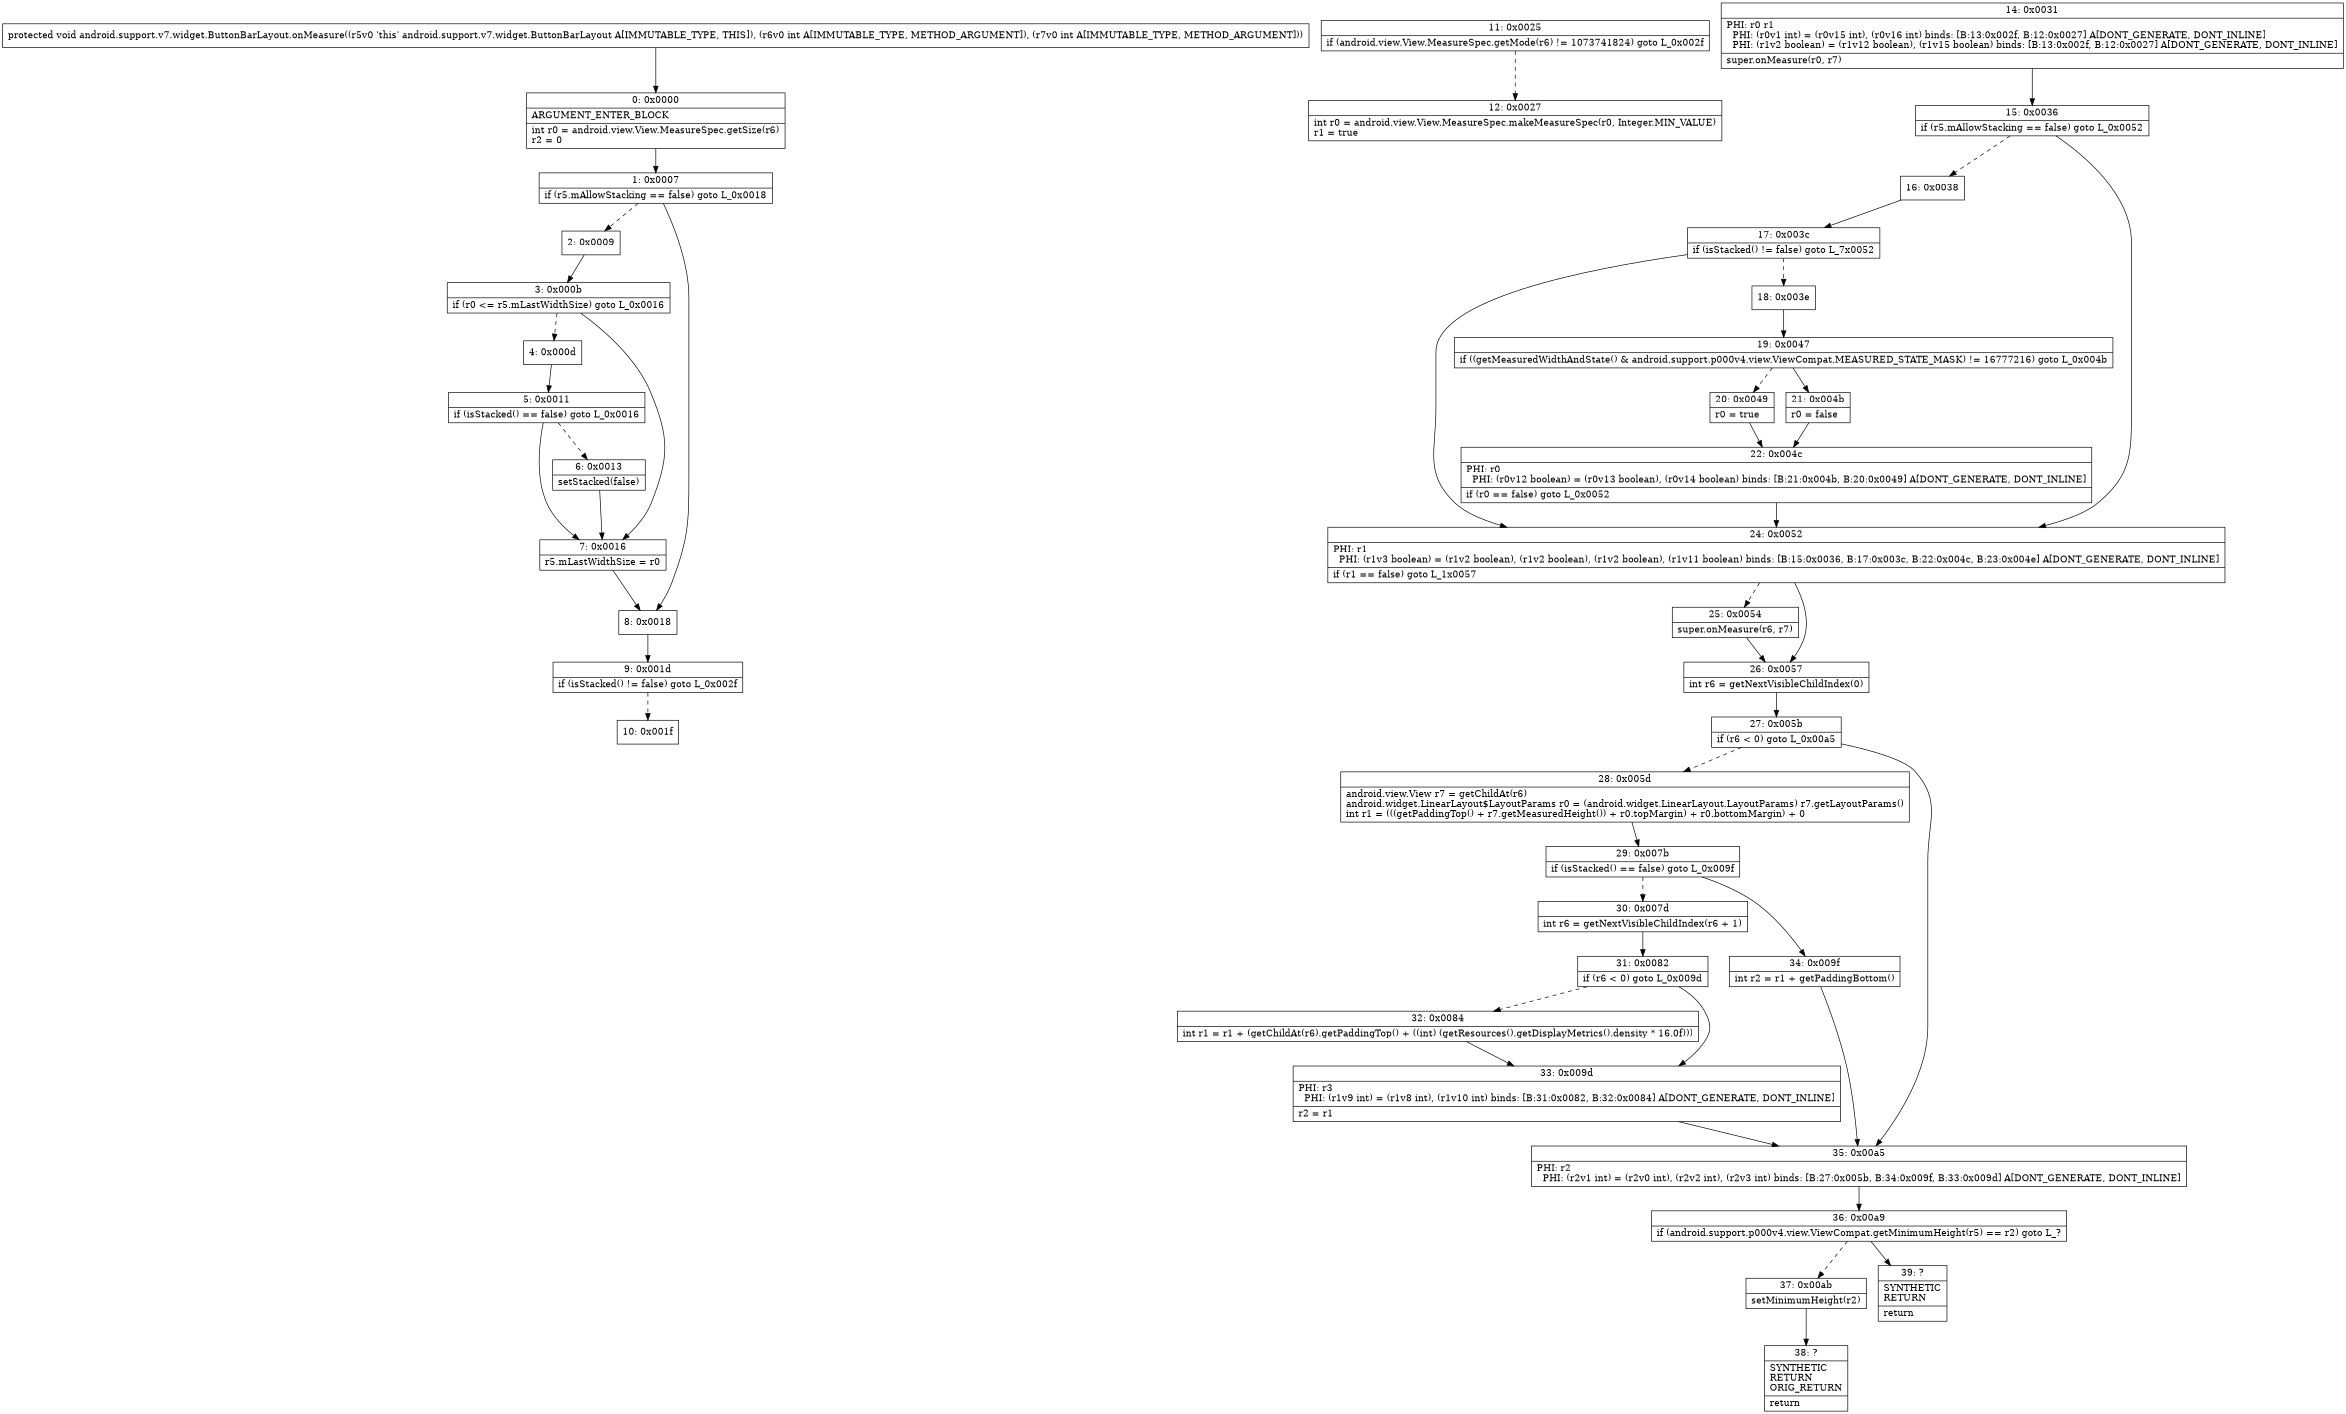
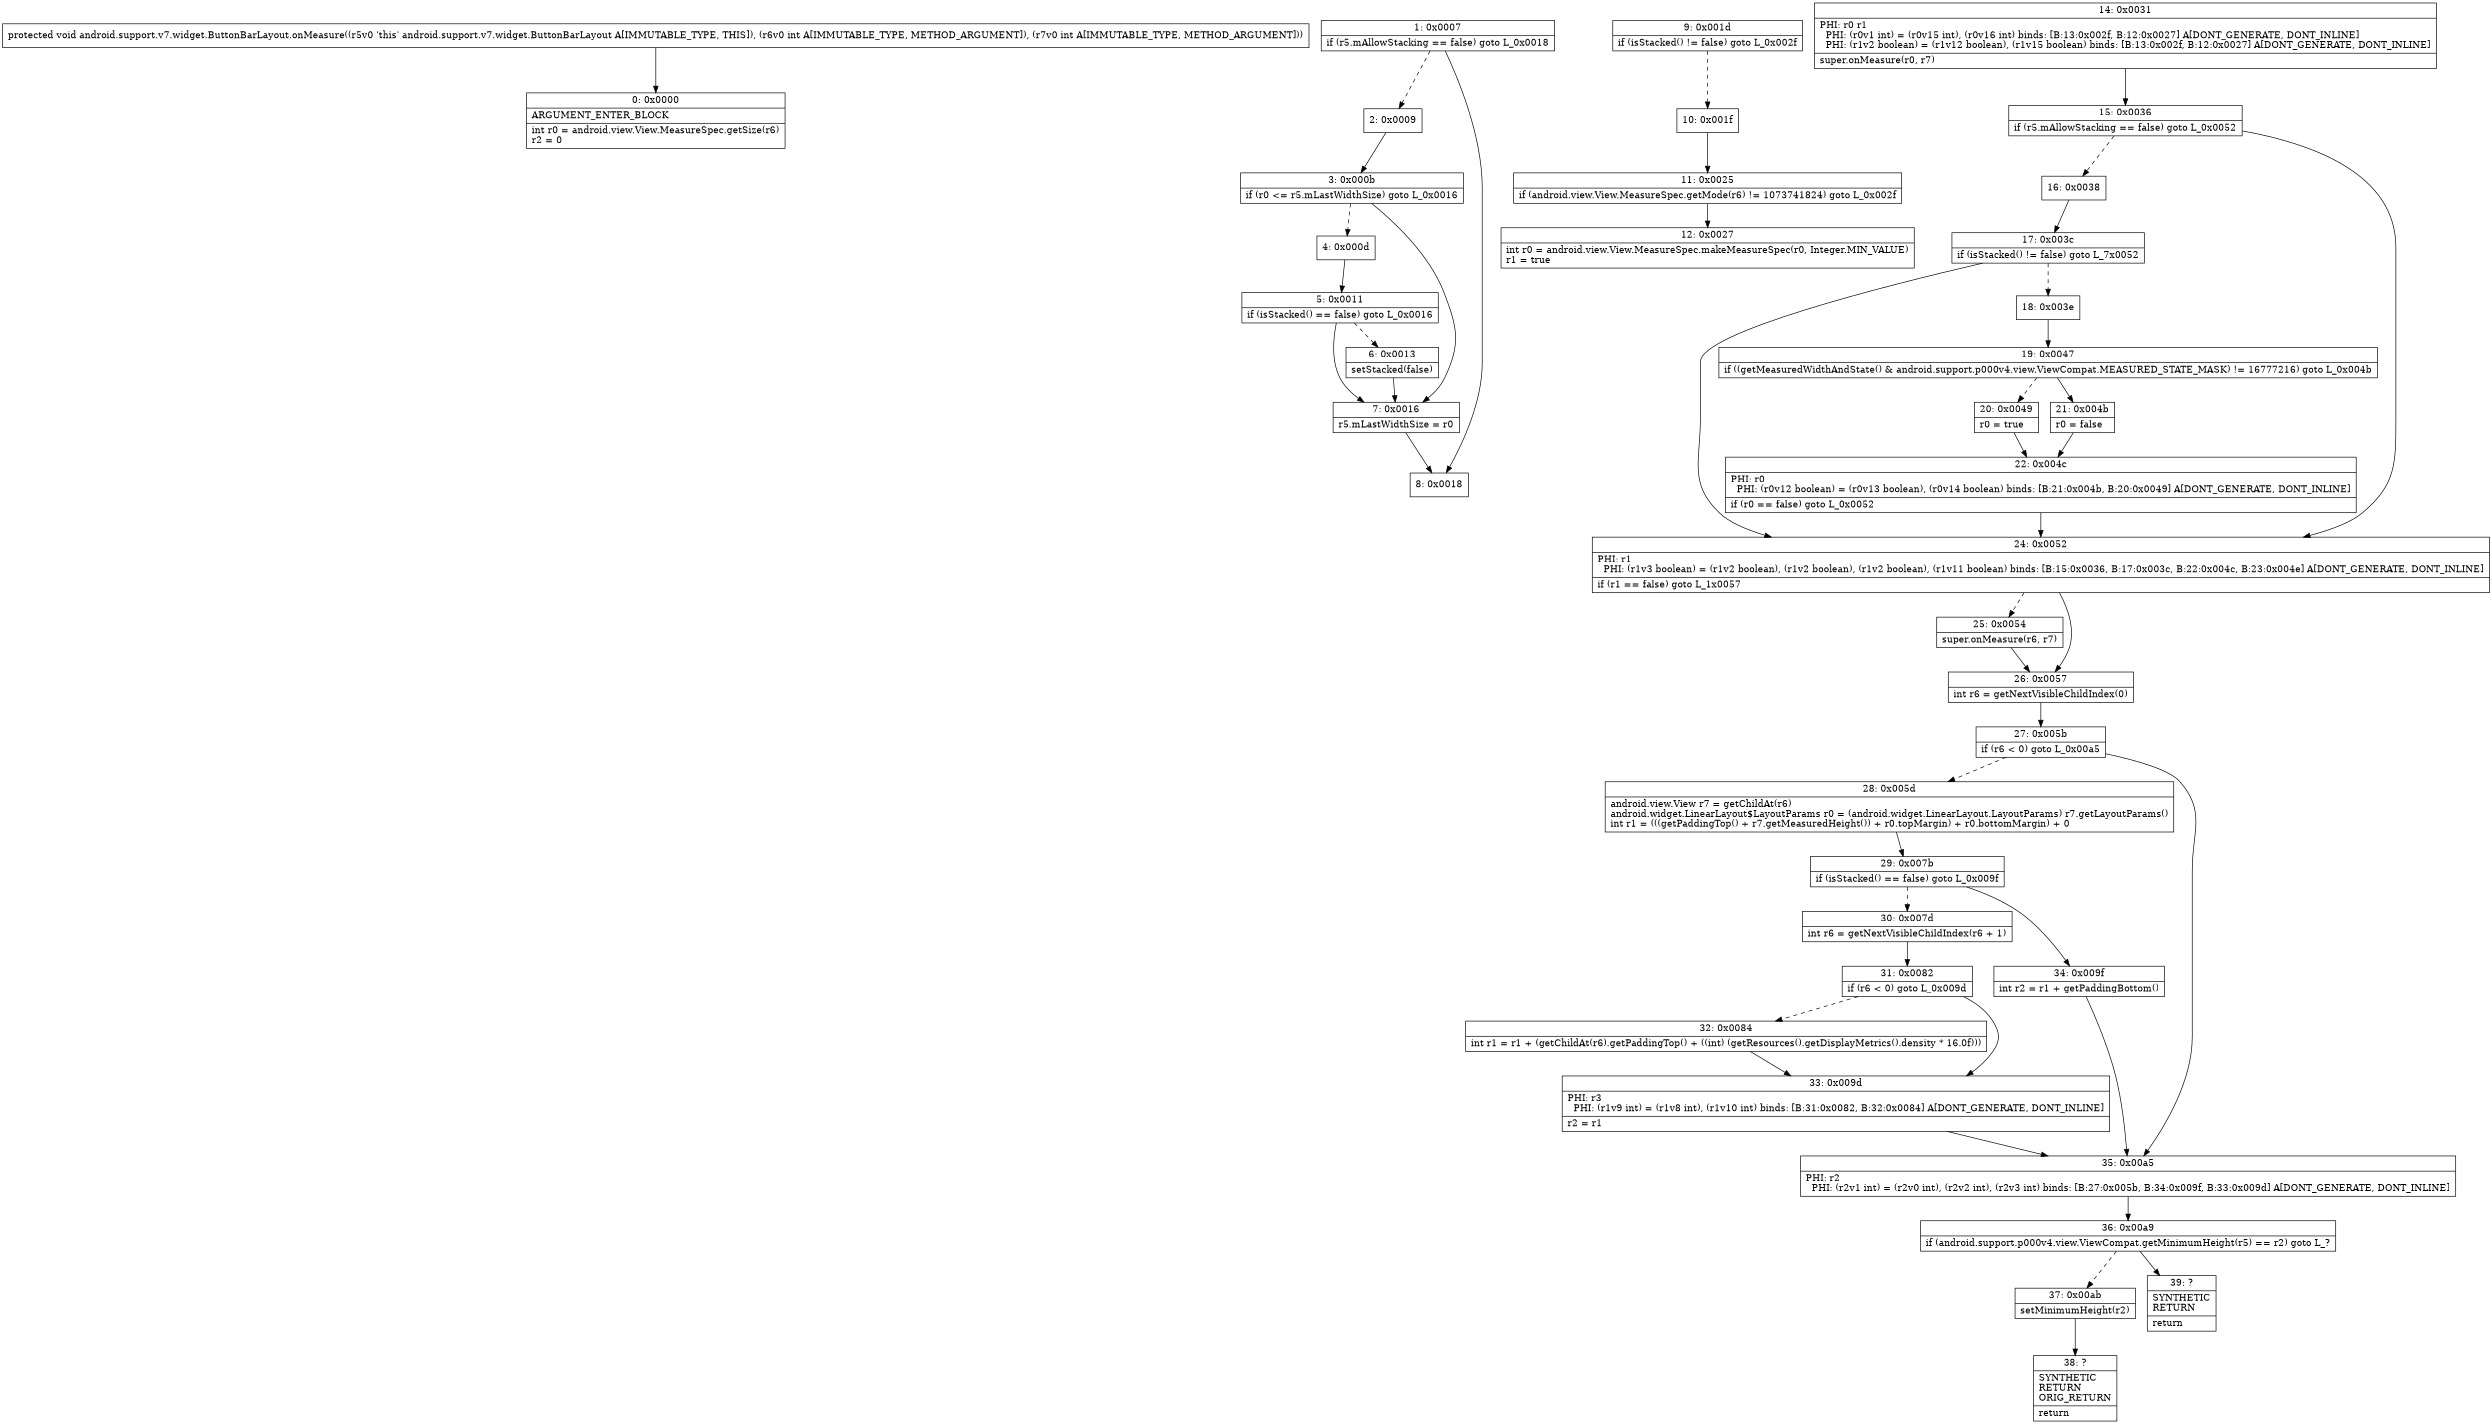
edge "11: 0x0025" -> "12: 0x0027": style dashed -> solid
edge "10: 0x001f" -> "11: 0x0025": added
edge "0: 0x0000" -> "1: 0x0007": removed
edge "8: 0x0018" -> "9: 0x001d": removed
